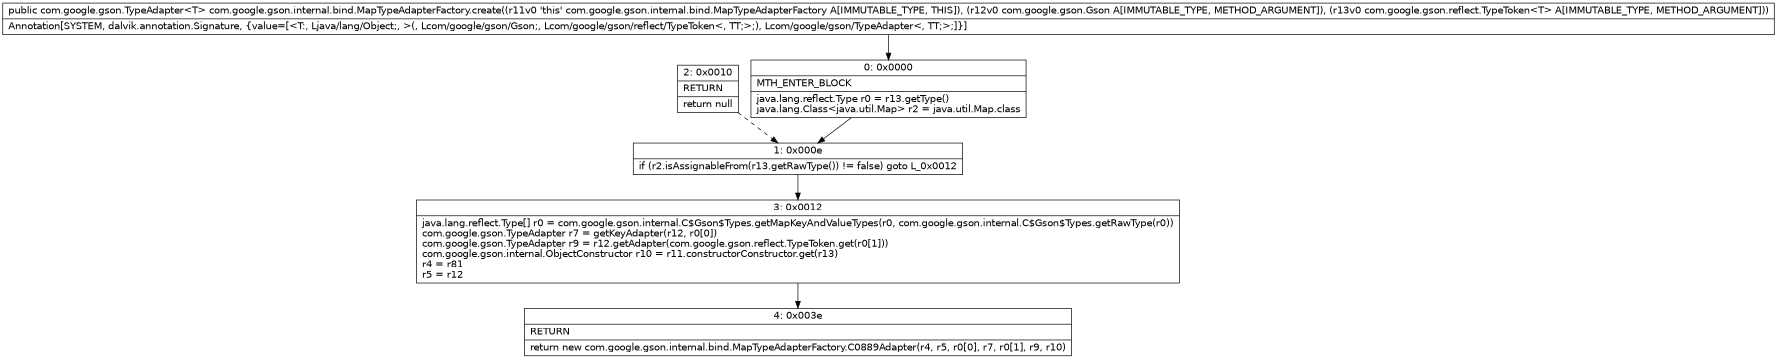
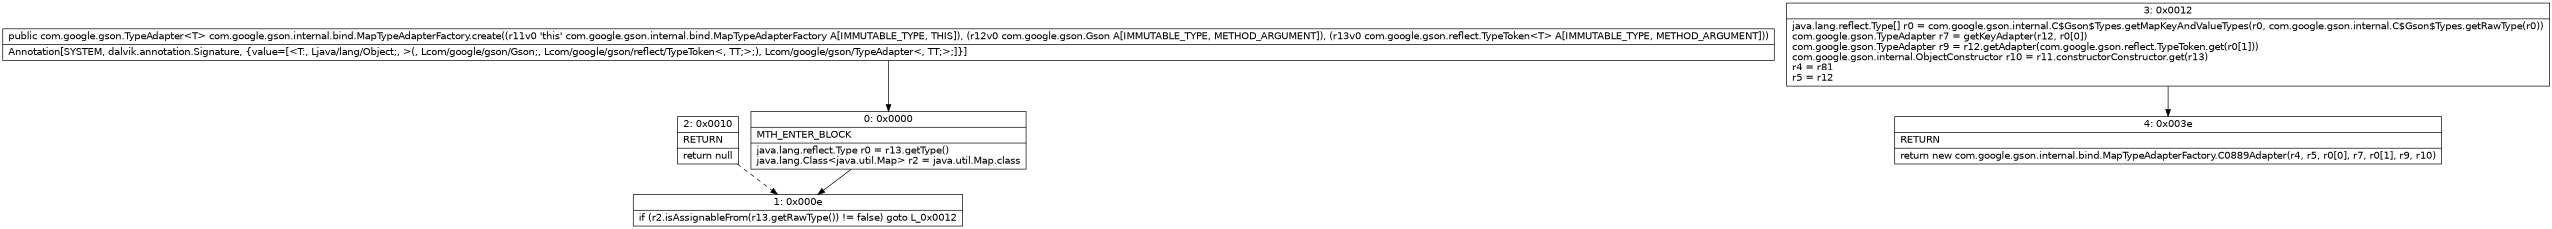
edge "1: 0x000e" -> "3: 0x0012": removed
